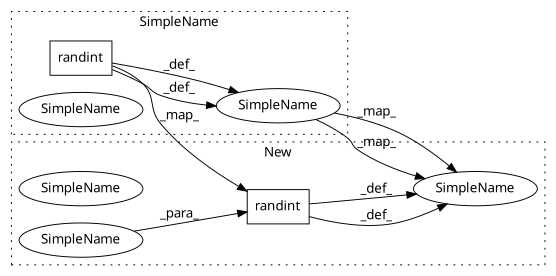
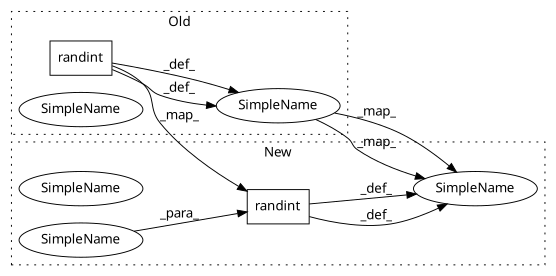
cluster "SimpleName": label "SimpleName" -> "Old"
